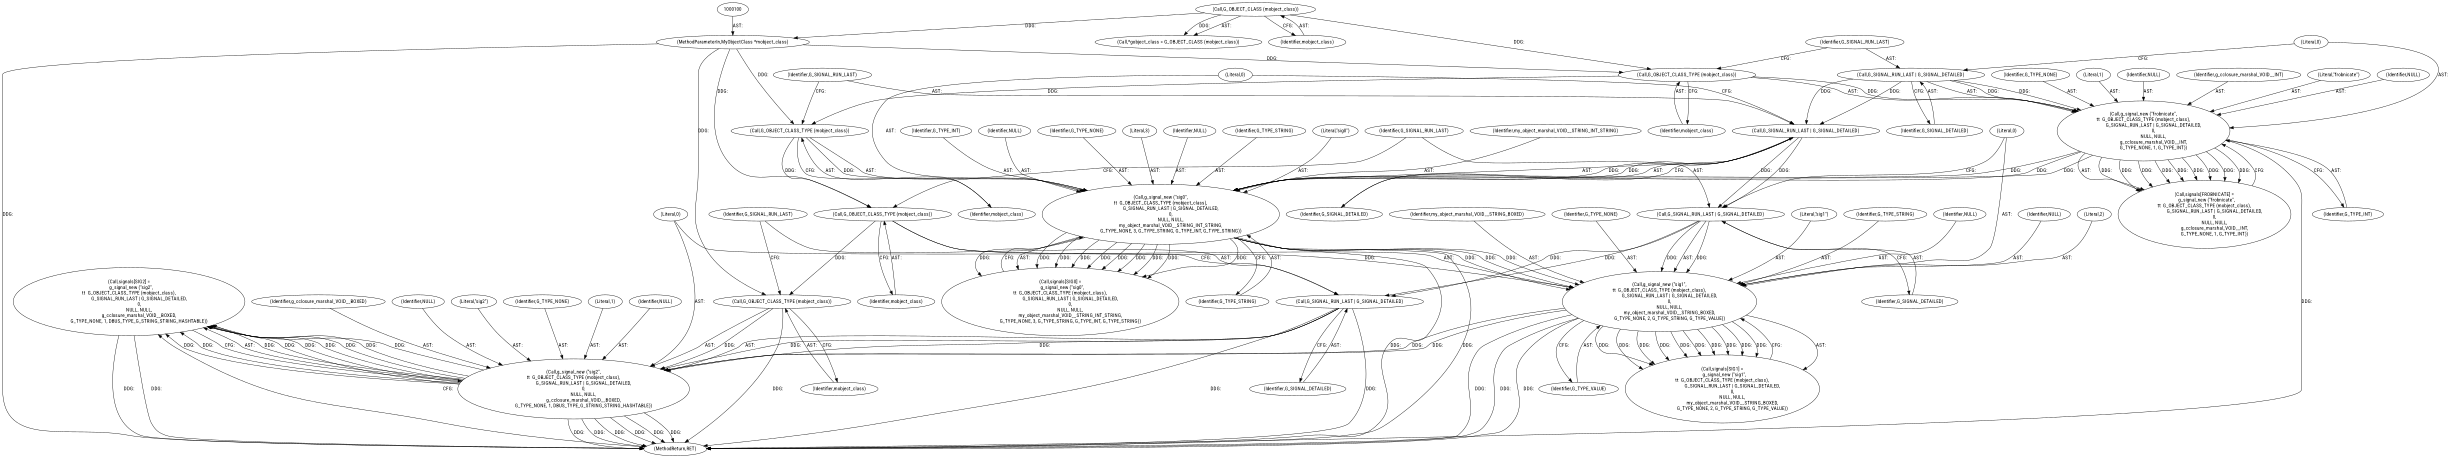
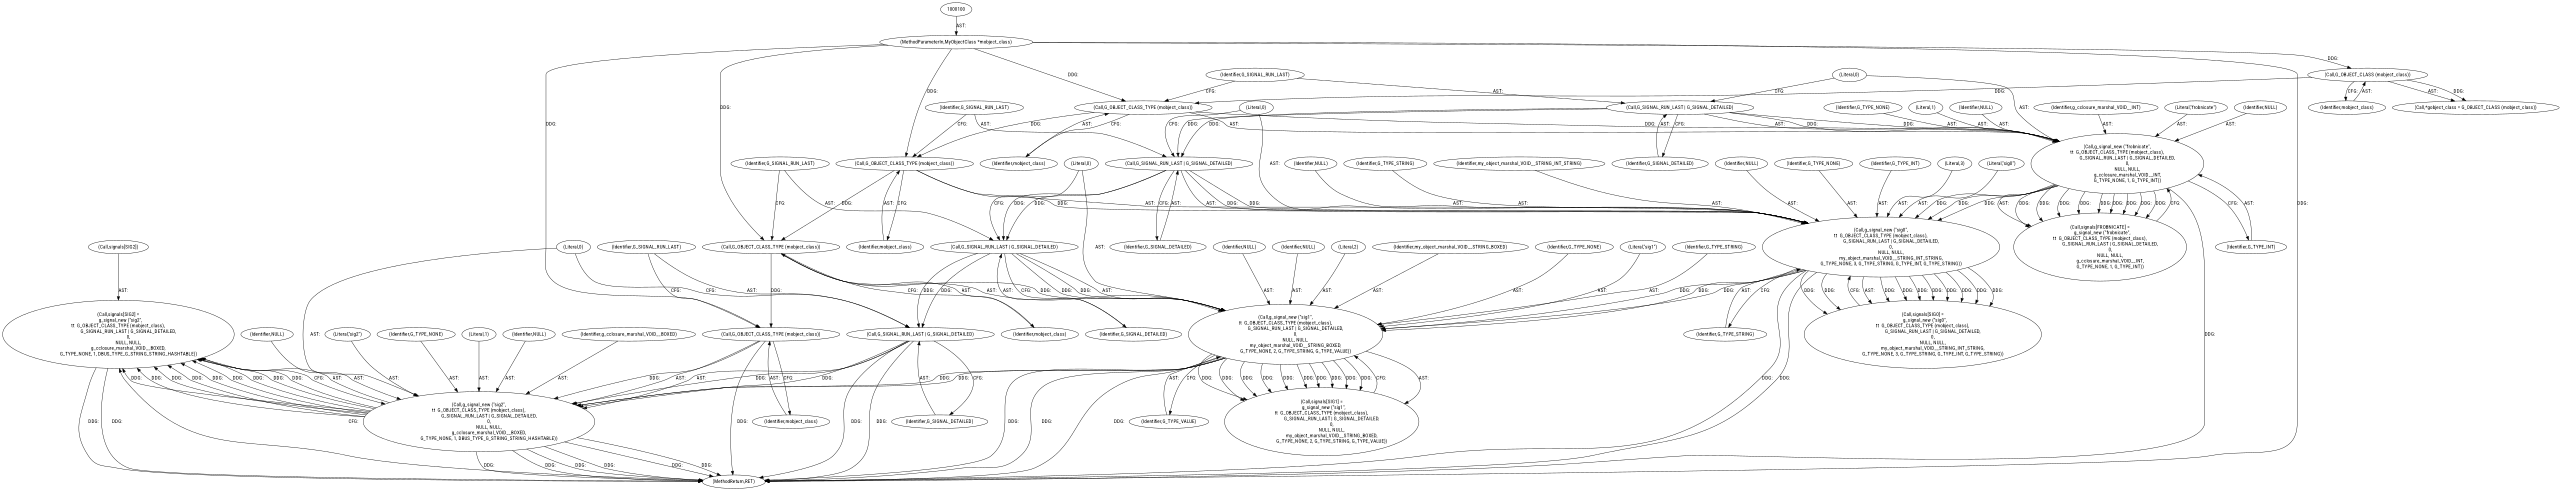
edge "(Call,G_OBJECT_CLASS (mobject_class))" -> "(MethodParameterIn,MyObjectClass *mobject_class)": reversed
node "(Call,signals[SIG2])": added
